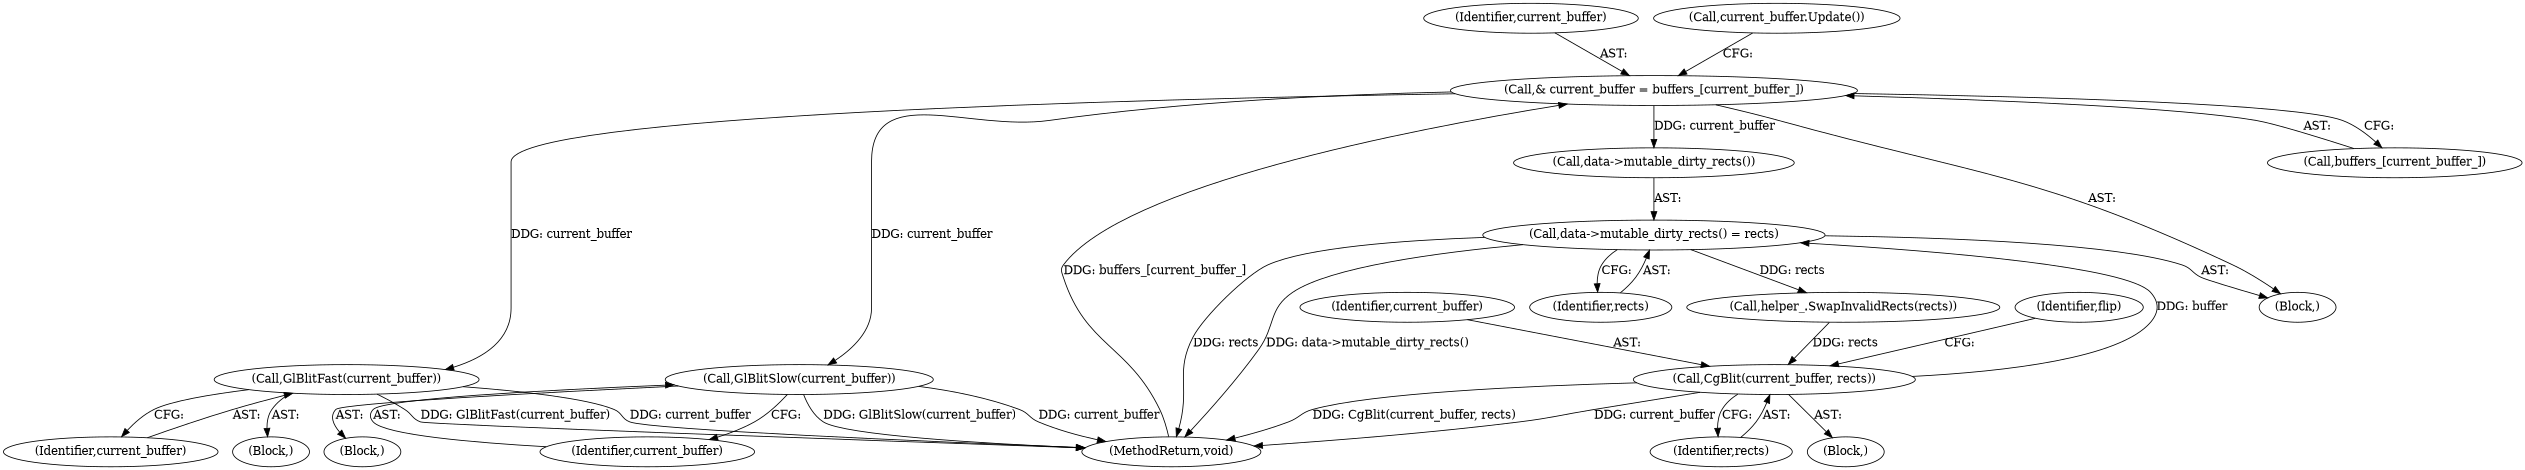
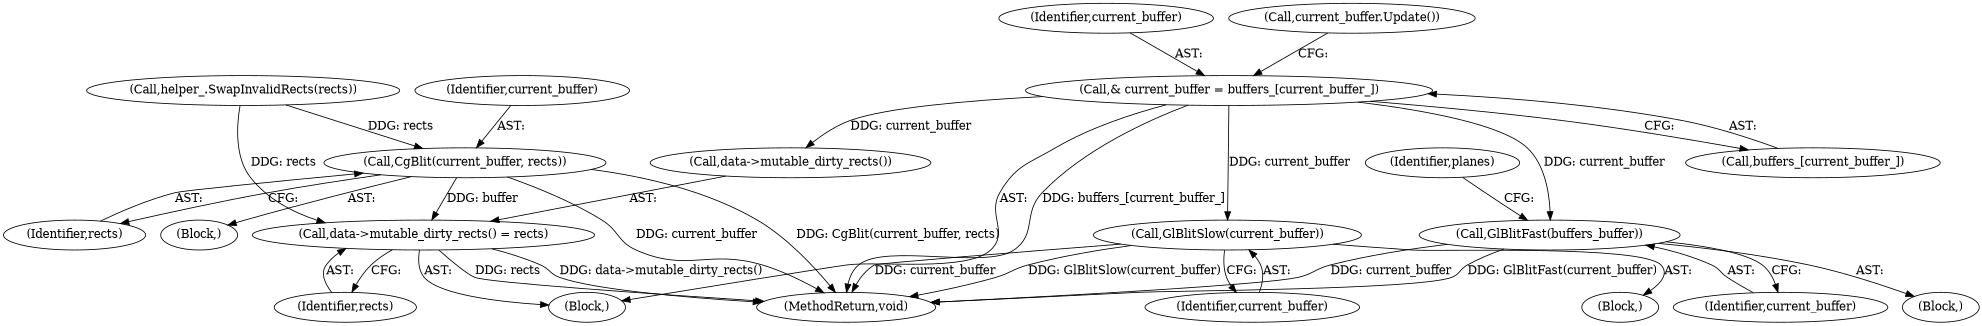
node "(Identifier,planes)": added
edge "(MethodReturn,void)" -> "(Call,& current_buffer = buffers_[current_buffer_])": reversed
edge "(Call,data->mutable_dirty_rects() = rects)" -> "(Call,helper_.SwapInvalidRects(rects))": reversed
node "(Identifier,flip)": removed
node "(Call,GlBlitFast(current_buffer))": label "(Call,GlBlitFast(current_buffer))" -> "(Call,GlBlitFast(buffers_buffer))"
